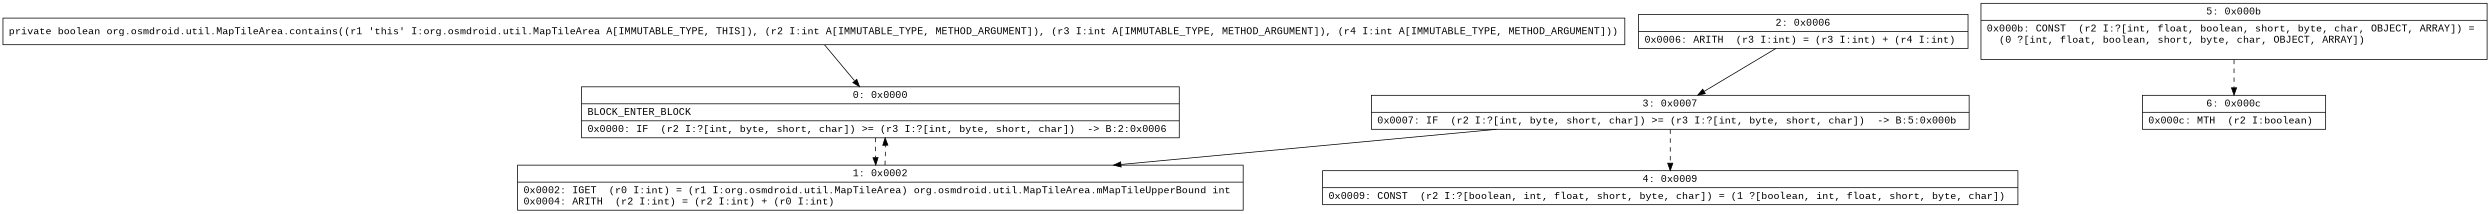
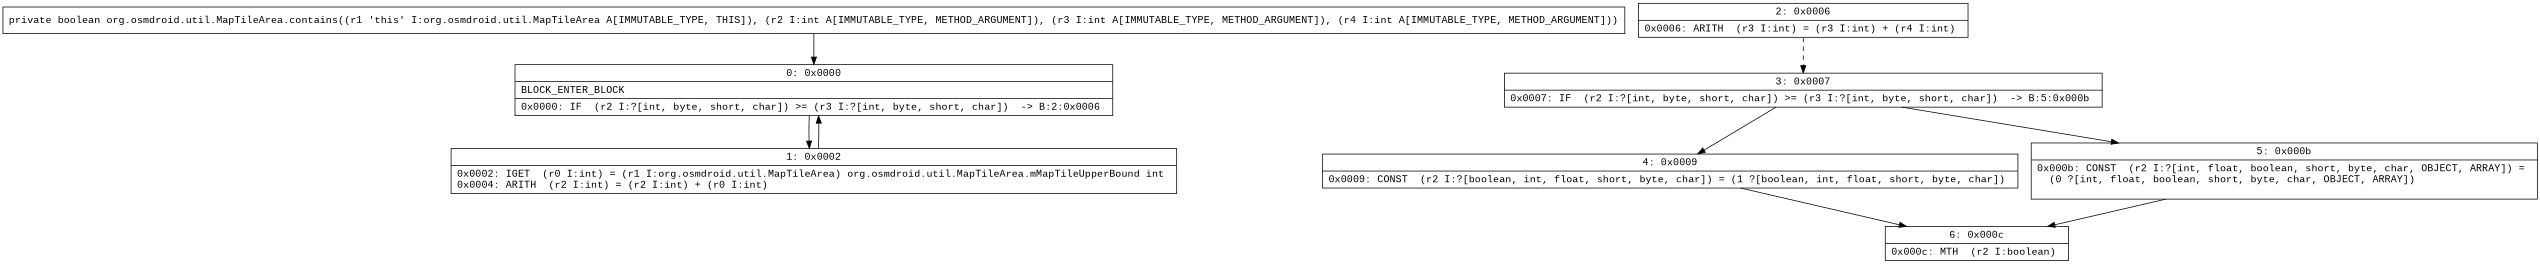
edge "2: 0x0006" -> "3: 0x0007": style solid -> dashed
edge "5: 0x000b" -> "6: 0x000c": style dashed -> solid
edge "3: 0x0007" -> "4: 0x0009": style dashed -> solid
edge "3: 0x0007" -> "1: 0x0002": now "3: 0x0007" -> "5: 0x000b"
edge "0: 0x0000" -> "1: 0x0002": style dashed -> solid
edge "1: 0x0002" -> "0: 0x0000": style dashed -> solid
edge "4: 0x0009" -> "6: 0x000c": added
